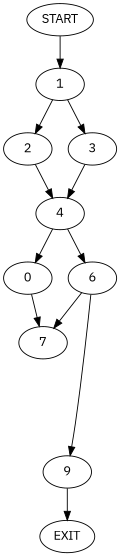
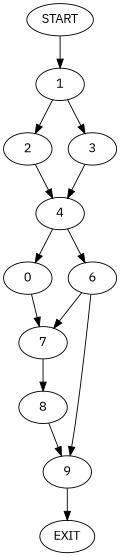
node "8": added
